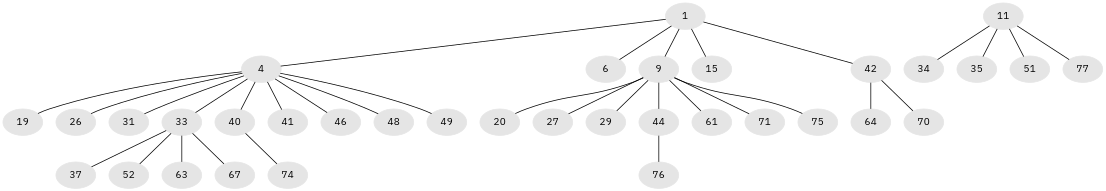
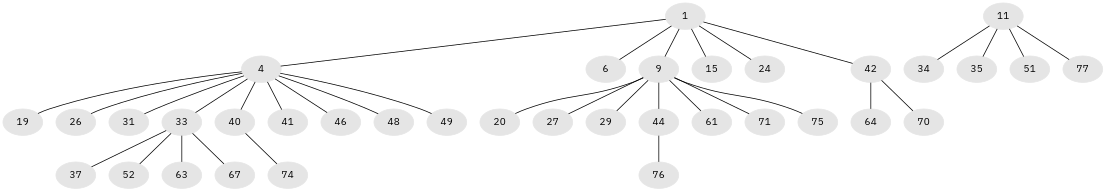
node "24": added
